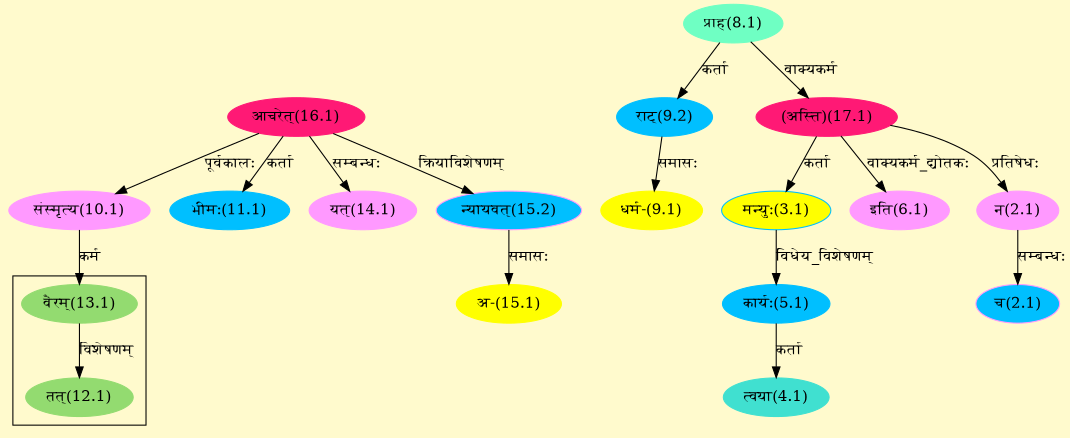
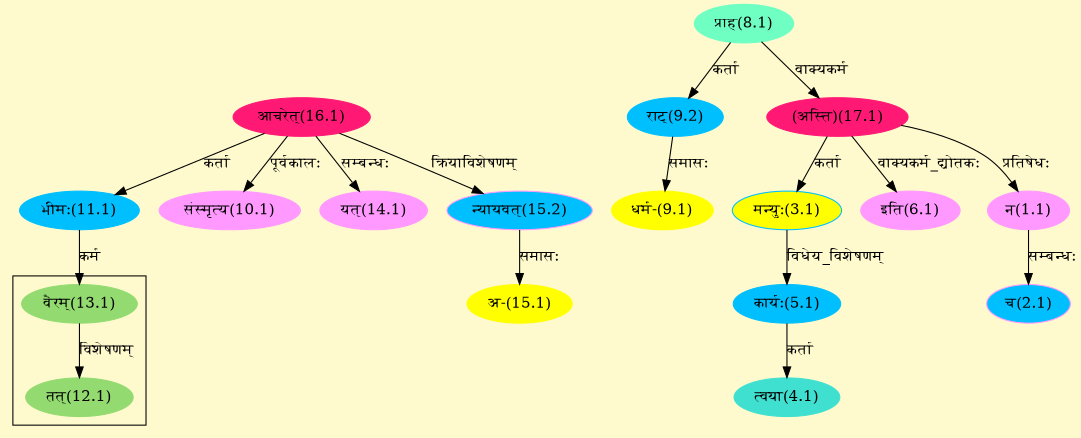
node "न(2.1)": label "न(2.1)" -> "न(1.1)"
edge "संस्मृत्य(10.1)" -> "वैरम्(13.1)": now "भीमः(11.1)" -> "वैरम्(13.1)"
